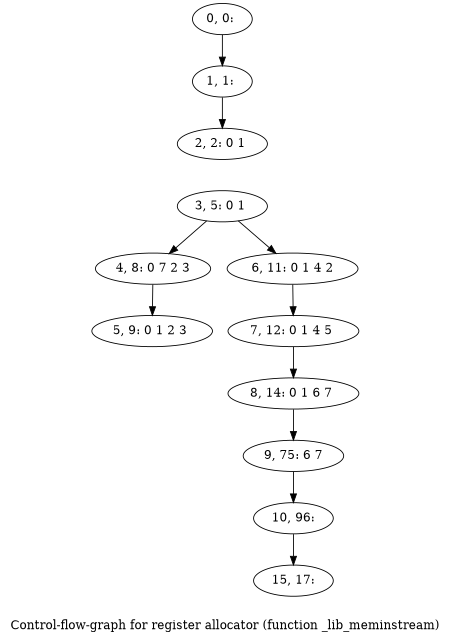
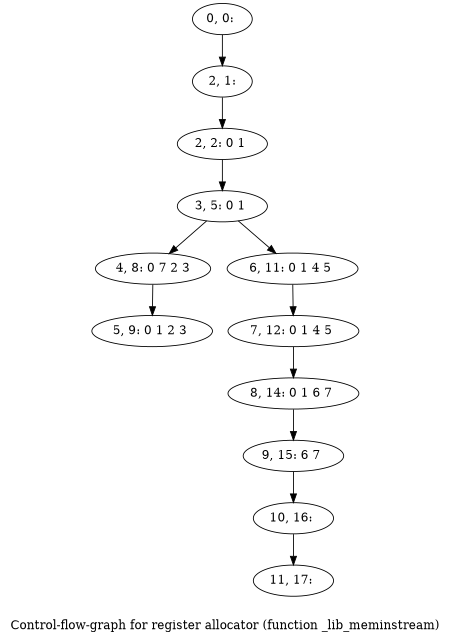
node "1, 1:": label "1, 1:" -> "2, 1:"
edge "2, 2: 0 1" -> "3, 5: 0 1": added
node "6, 11: 0 1 4 2": label "6, 11: 0 1 4 2" -> "6, 11: 0 1 4 5"
node "9, 75: 6 7": label "9, 75: 6 7" -> "9, 15: 6 7"
node "10, 96:": label "10, 96:" -> "10, 16:"
node "15, 17:": label "15, 17:" -> "11, 17:"
